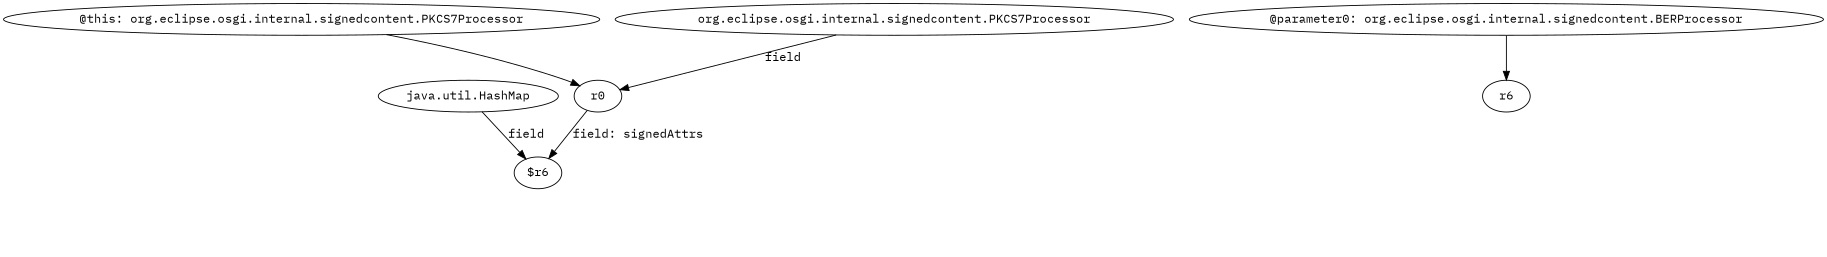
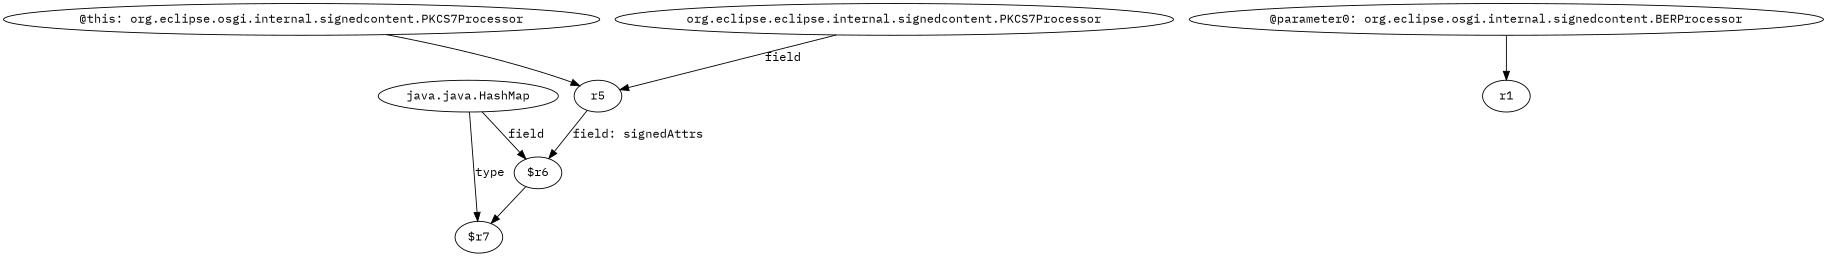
node "org.eclipse.osgi.internal.signedcontent.PKCS7Processor": label "org.eclipse.osgi.internal.signedcontent.PKCS7Processor" -> "org.eclipse.eclipse.internal.signedcontent.PKCS7Processor"
node "java.util.HashMap": label "java.util.HashMap" -> "java.java.HashMap"
node "r0": label "r0" -> "r5"
node "r6": label "r6" -> "r1"
node "$r7": added
